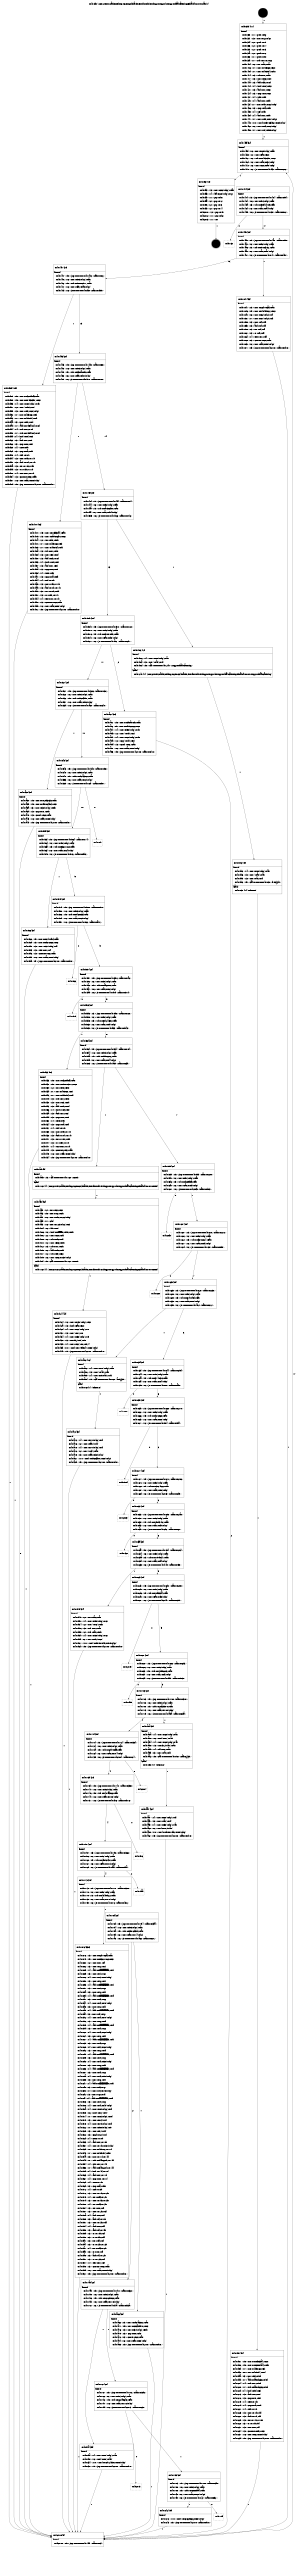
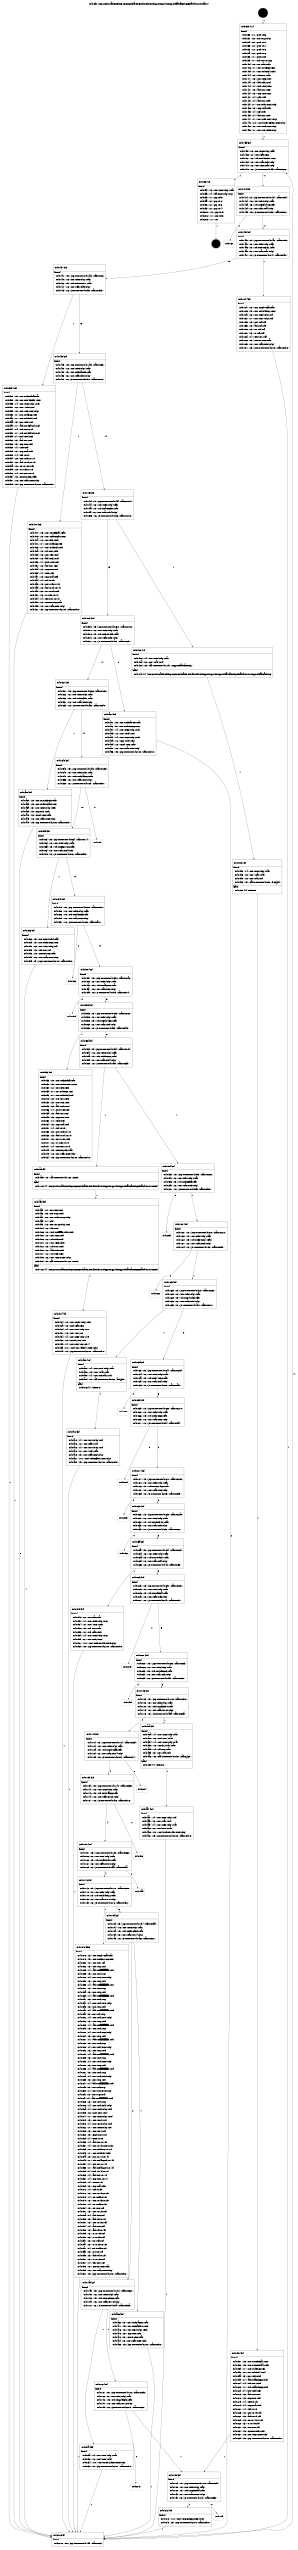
edge "0x40145f [32]" -> "0x40147f [28]": added, label "17"
edge "0x401f33 [86]" -> "0x402108 [5]": removed, label "1"
edge "0x401773 [28]" -> "0x40178f [28]": added, label "3"
edge "0x401be1 [97]" -> "0x402108 [5]": now "0x401be1 [97]" -> "0x4017e3 [28]"
